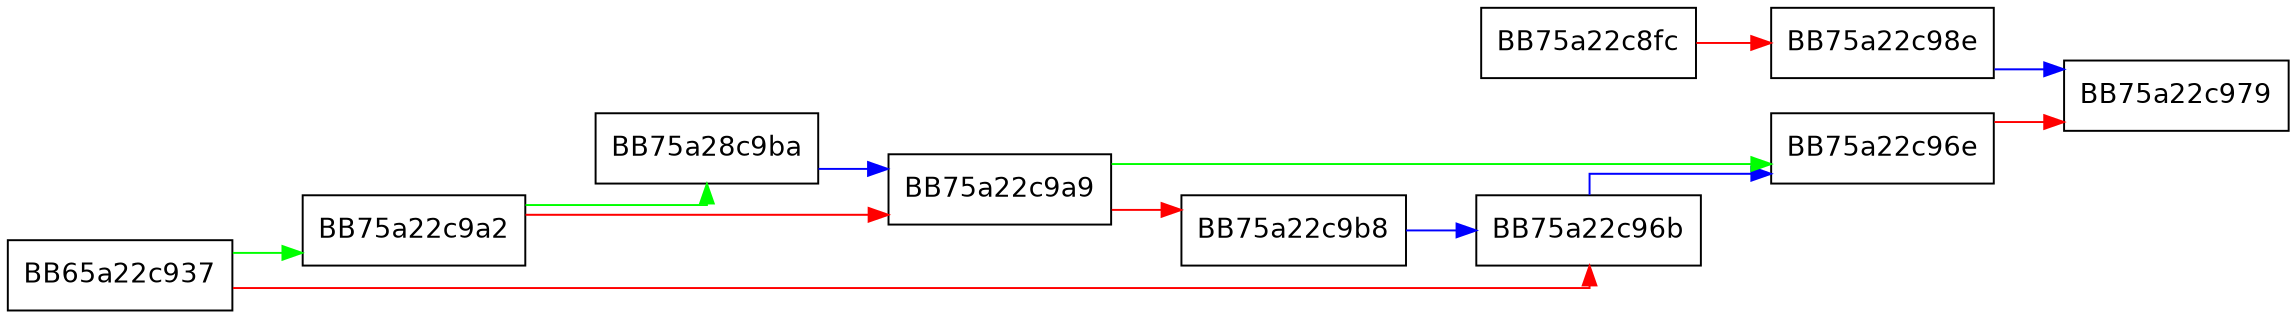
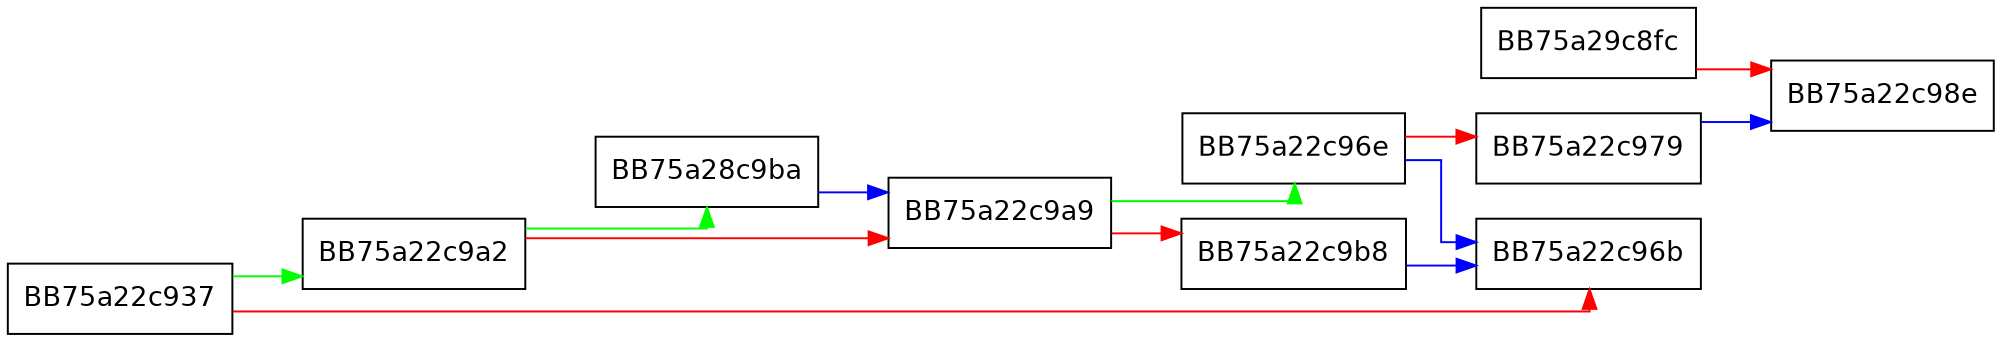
node "BB75a22c8fc": label "BB75a22c8fc" -> "BB75a29c8fc"
edge "BB75a22c98e" -> "BB75a22c979": reversed
edge "BB75a22c96b" -> "BB75a22c96e": reversed
node "BB65a22c937": label "BB65a22c937" -> "BB75a22c937"
